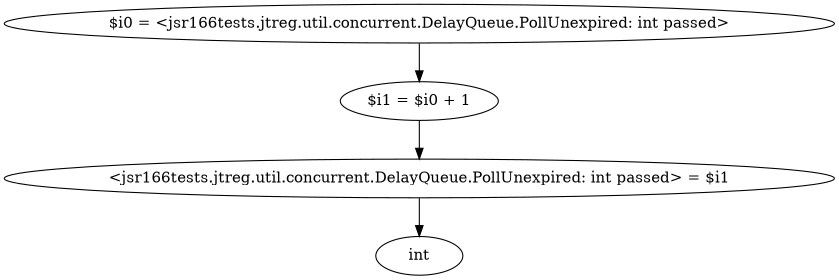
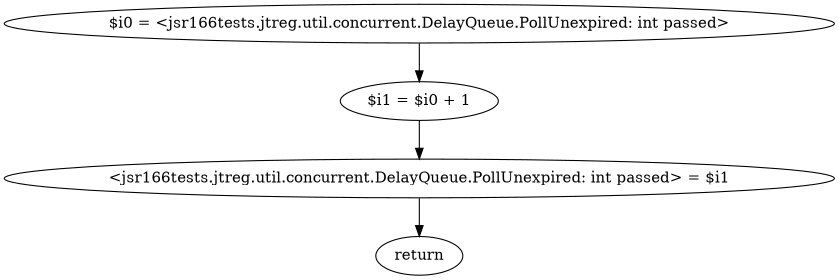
node "int": label "int" -> "return"
